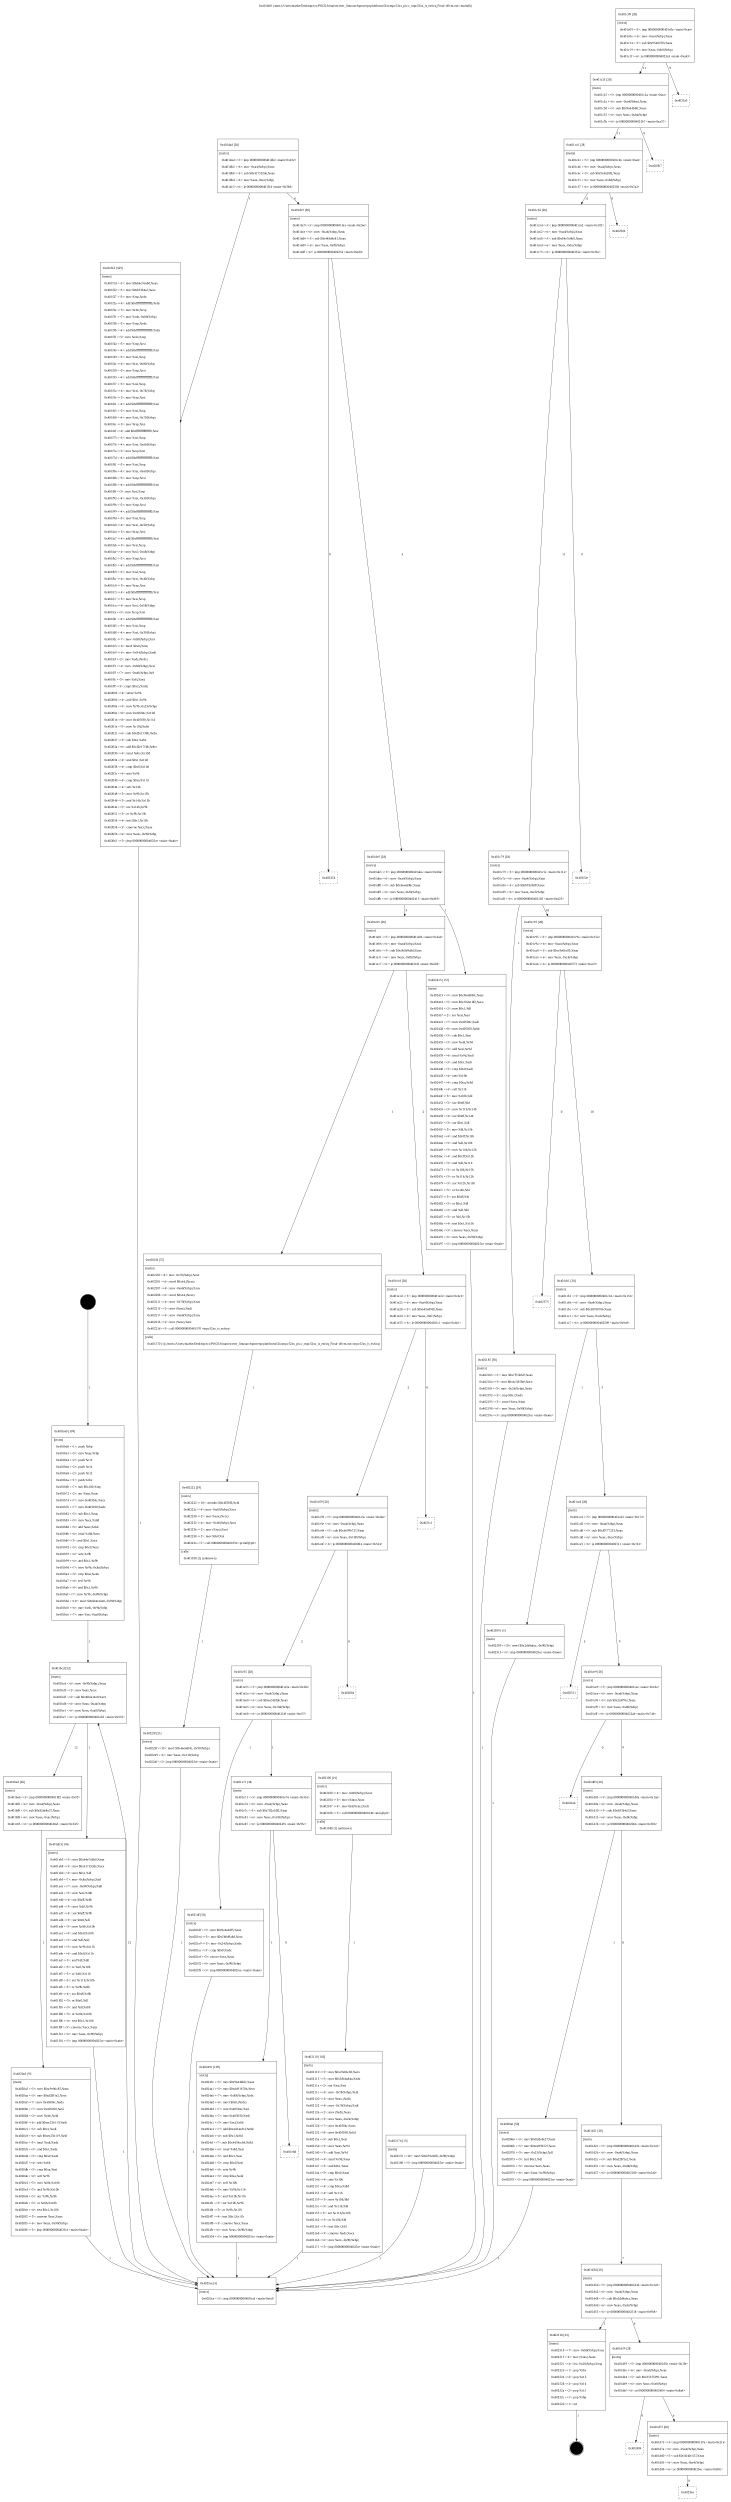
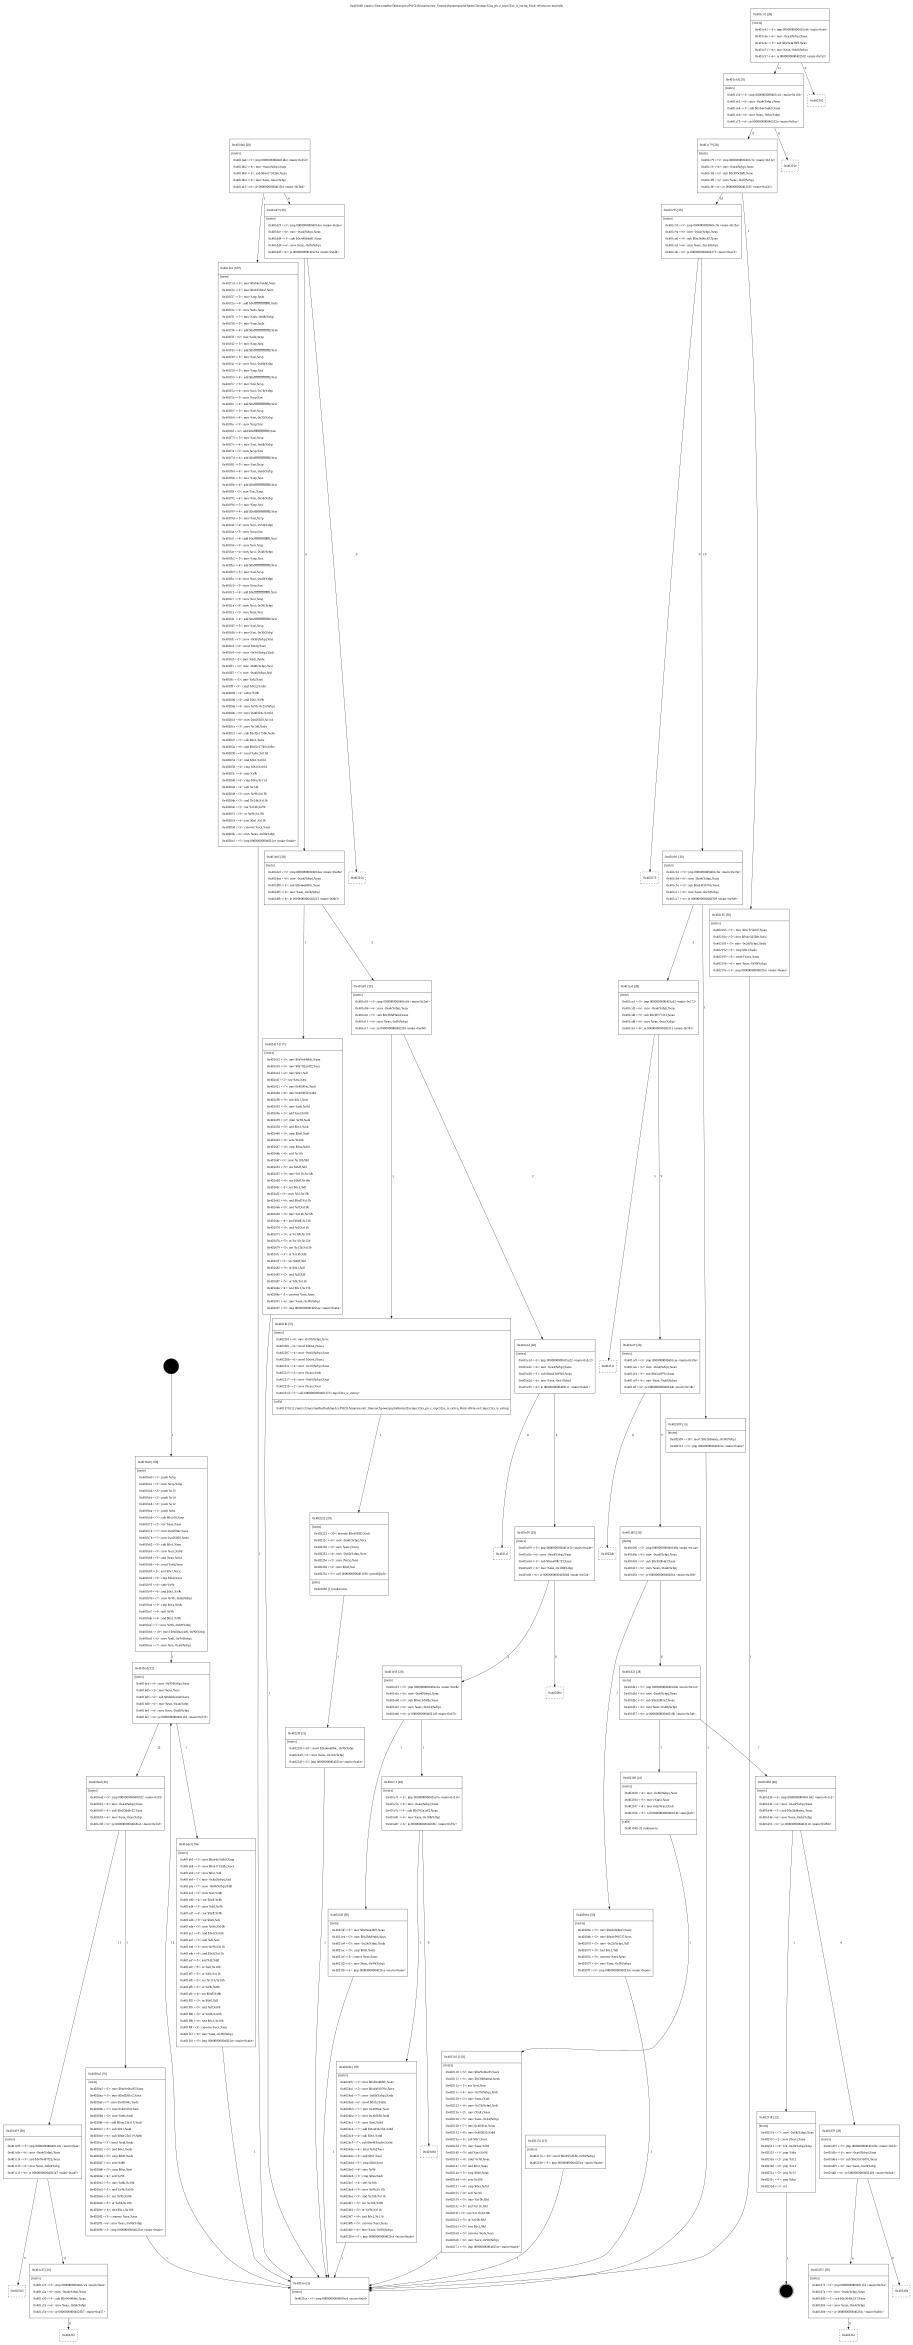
edge "0x401c25 [28]" -> "0x401c41 [28]": removed, label "11"
edge "0x401d21 [28]" -> "0x402100 [16]": added, label "1"
edge "0x401bed [28]" -> "0x401c09 [28]": added, label "11"
